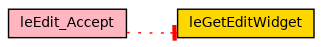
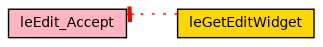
edge "leEdit_Accept" -> "leGetEditWidget": reversed
